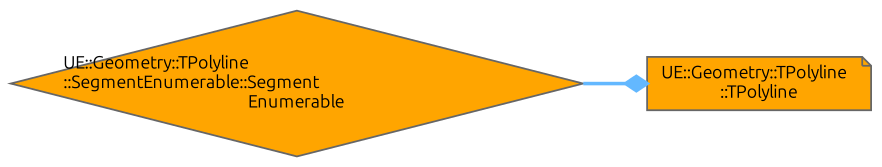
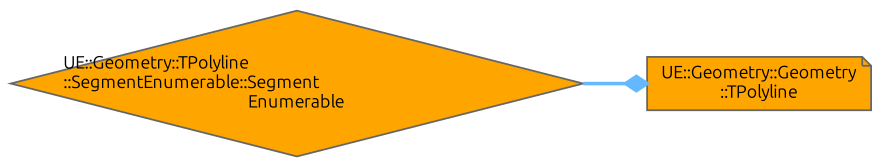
node "UE::Geometry::TPolyline ::TPolyline": label "UE::Geometry::TPolyline ::TPolyline" -> "UE::Geometry::Geometry ::TPolyline"
